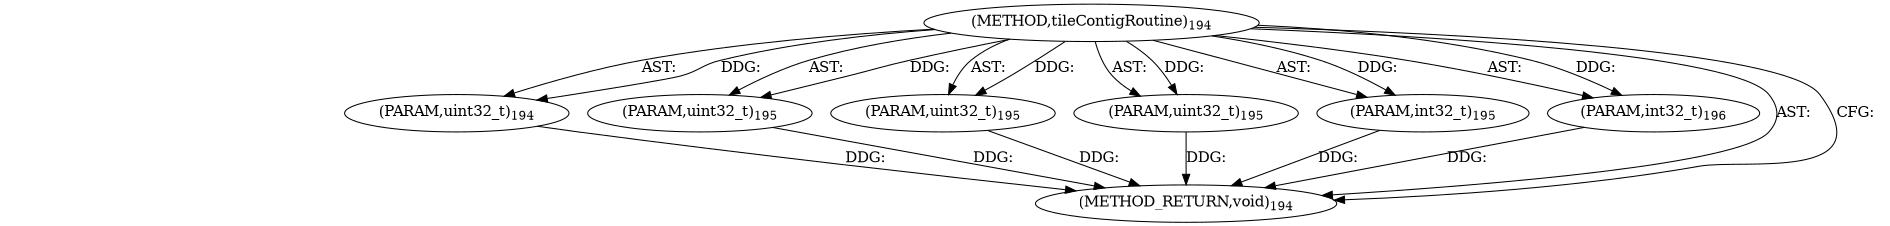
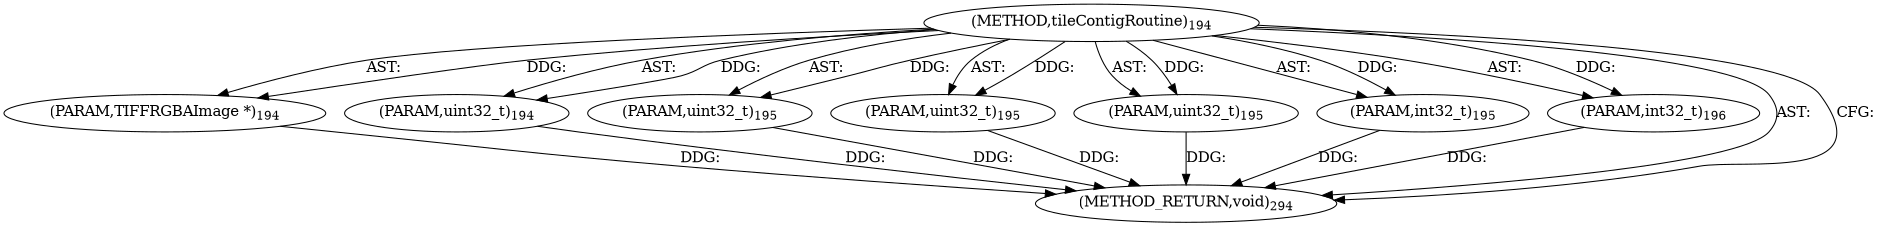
node "(PARAM,TIFFRGBAImage *)": added
node "(METHOD_RETURN,void)": text "194" -> "294"
